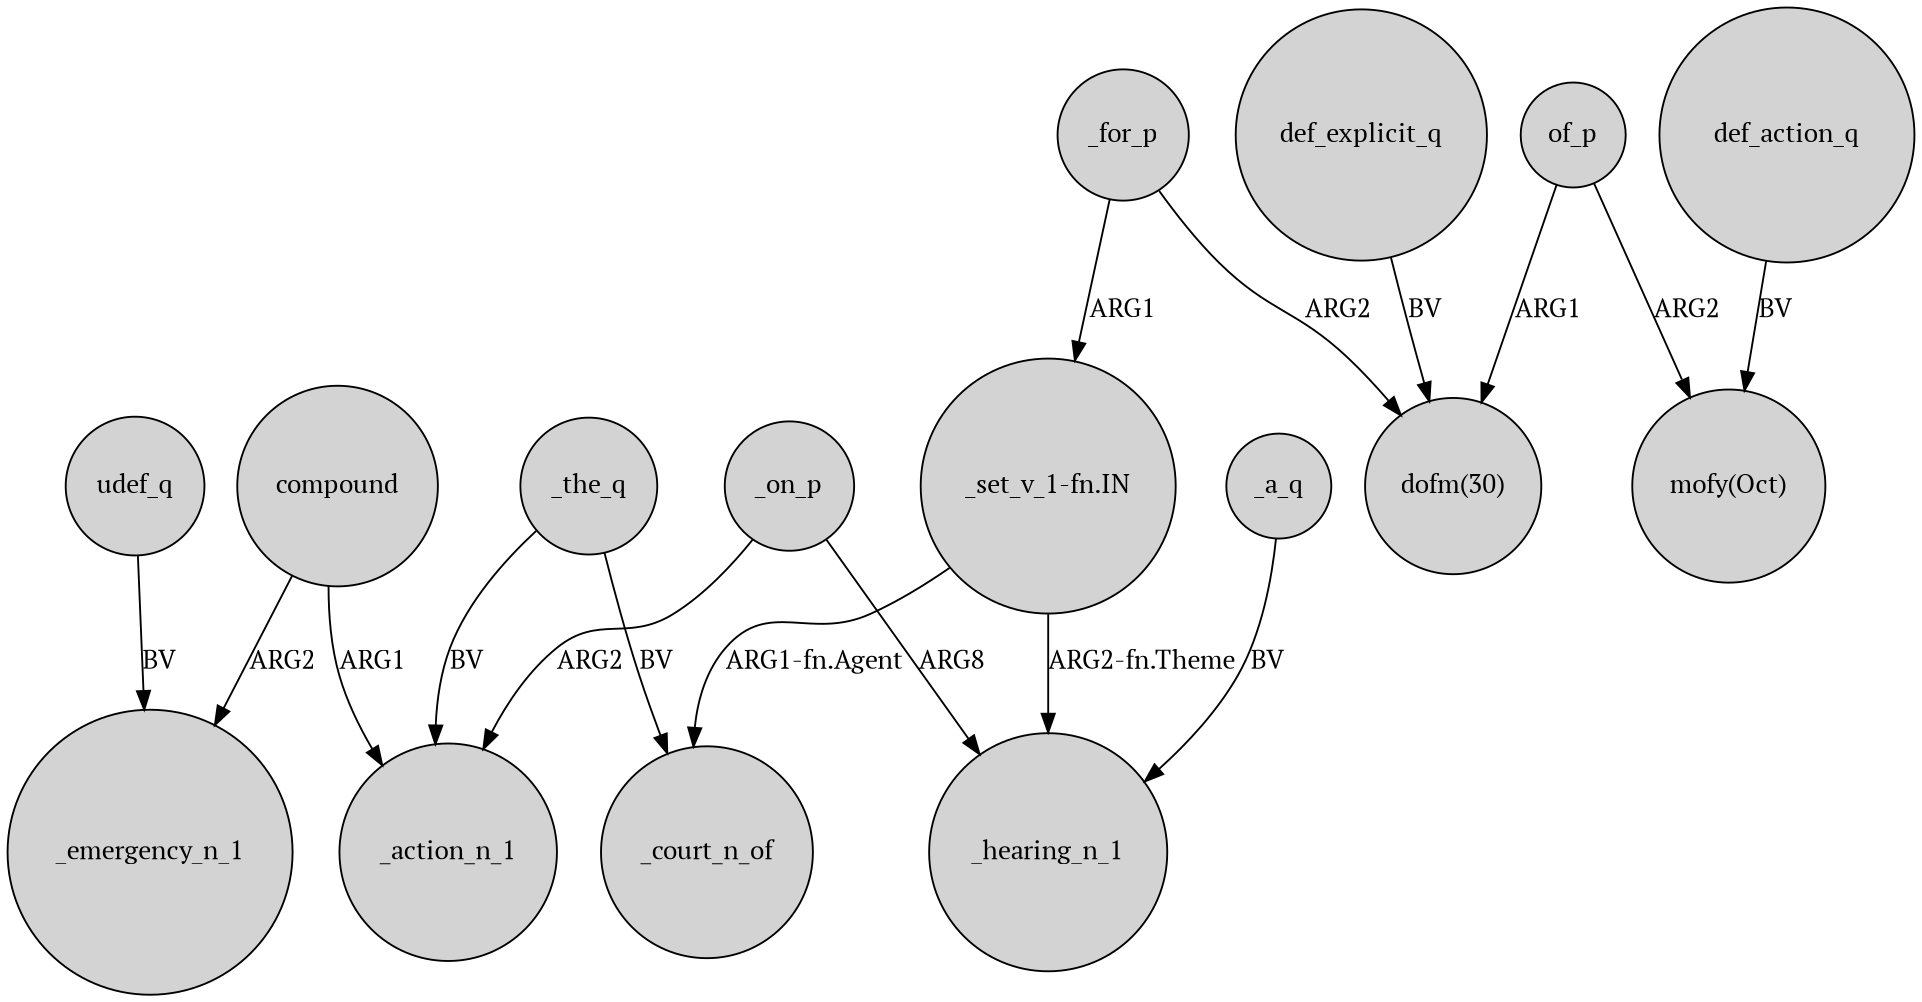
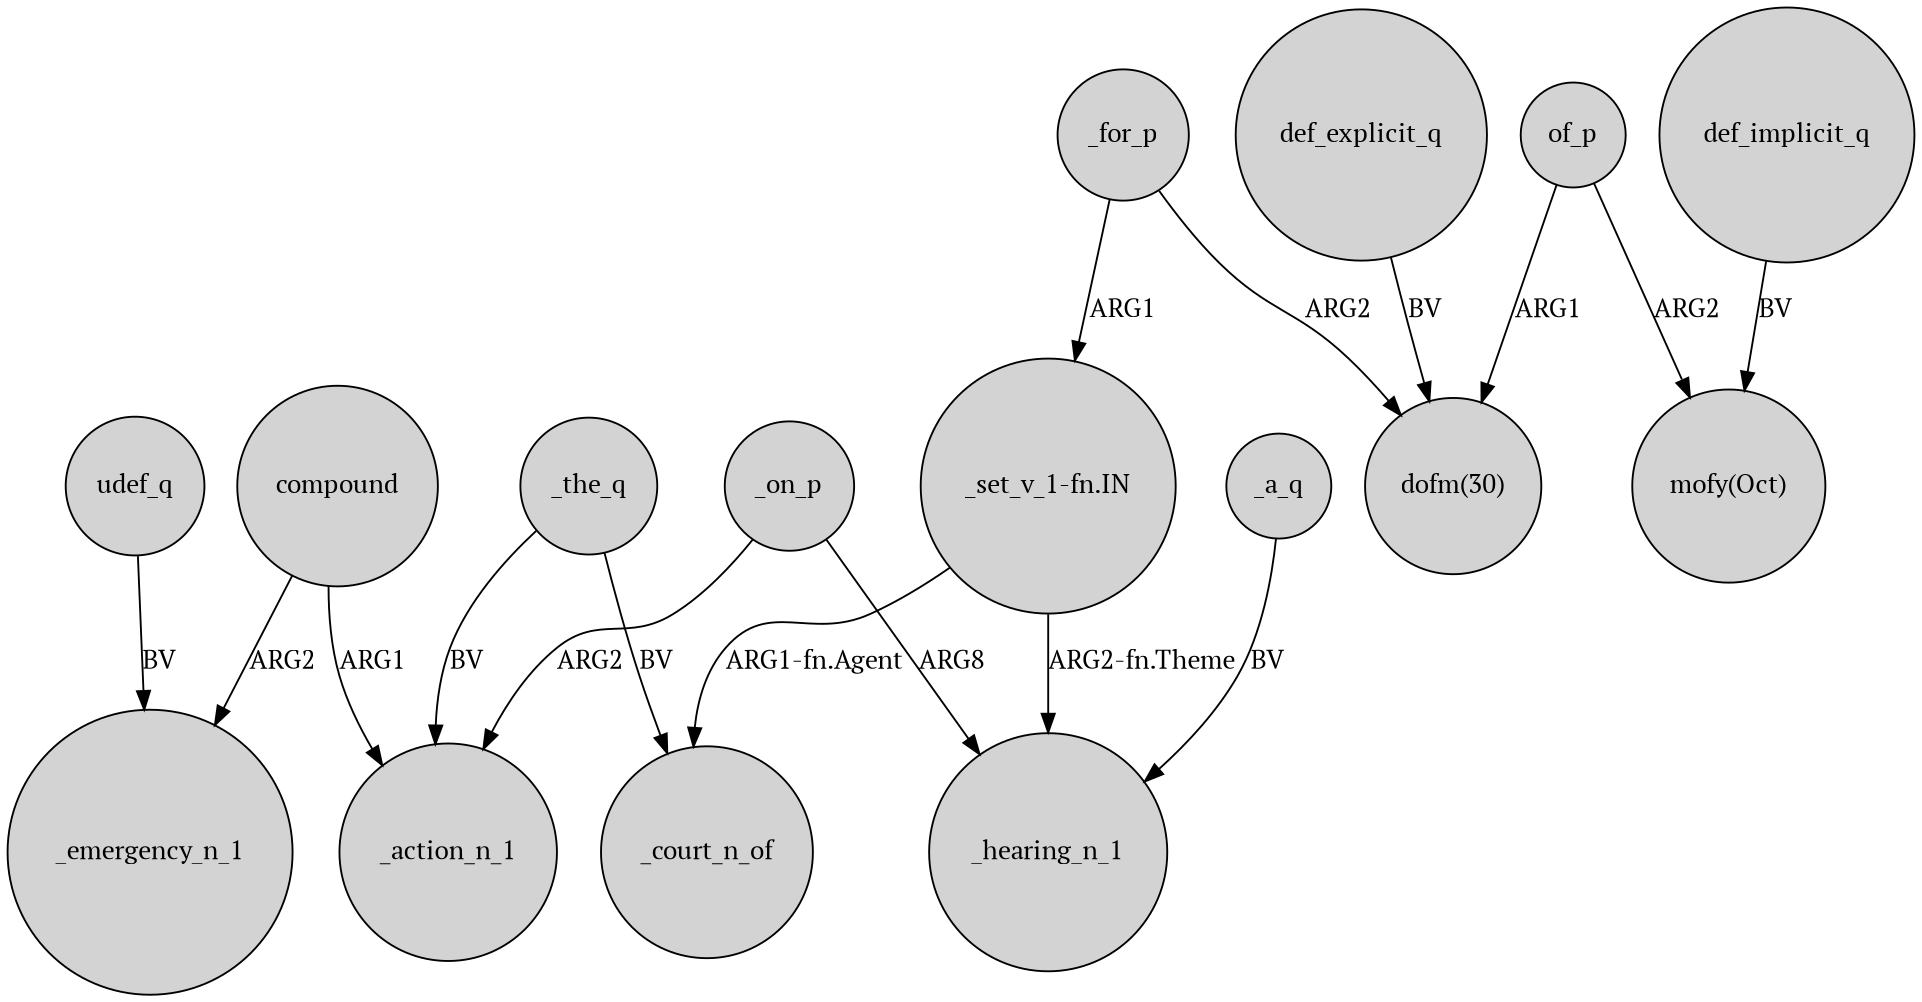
node "def_action_q": label "def_action_q" -> "def_implicit_q"
